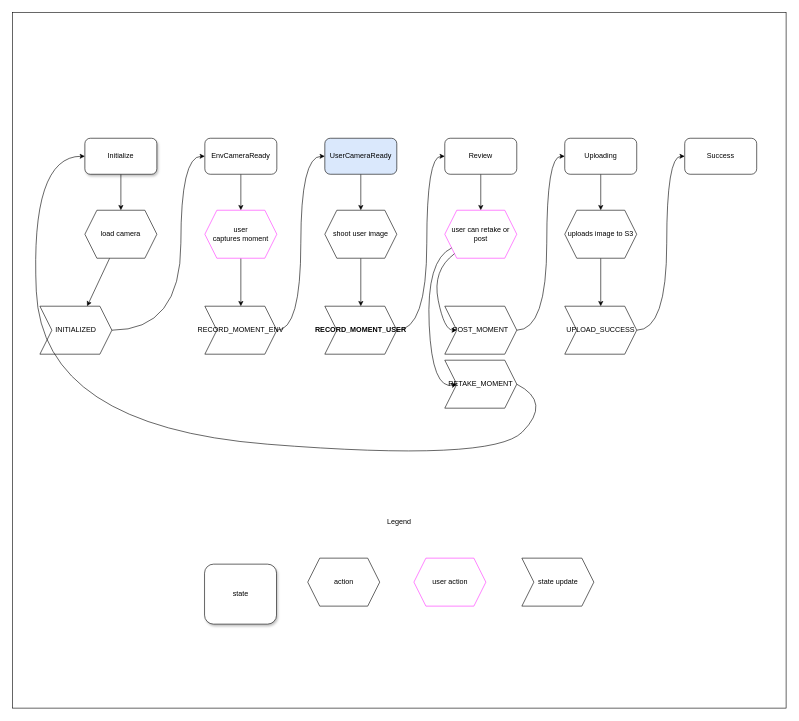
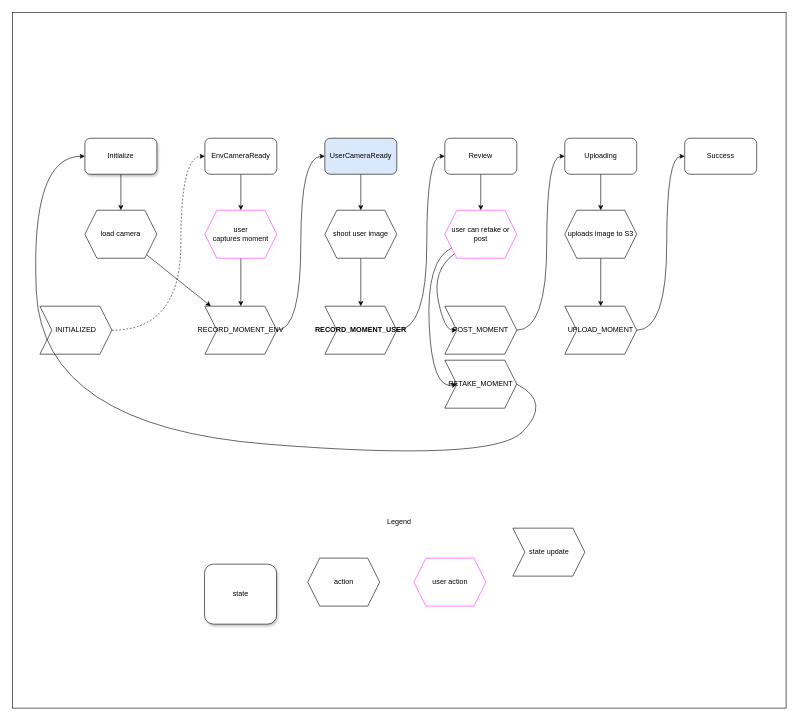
edge "INITIALIZED" -> "EnvCameraReady": style solid -> dashed
edge "load camera" -> "INITIALIZED": now "load camera" -> "RECORD_MOMENT_ENV"
node "UPLOAD_SUCCESS": label "UPLOAD_SUCCESS" -> "UPLOAD_MOMENT"
node "state update": moved (558, 582) -> (549, 552)
